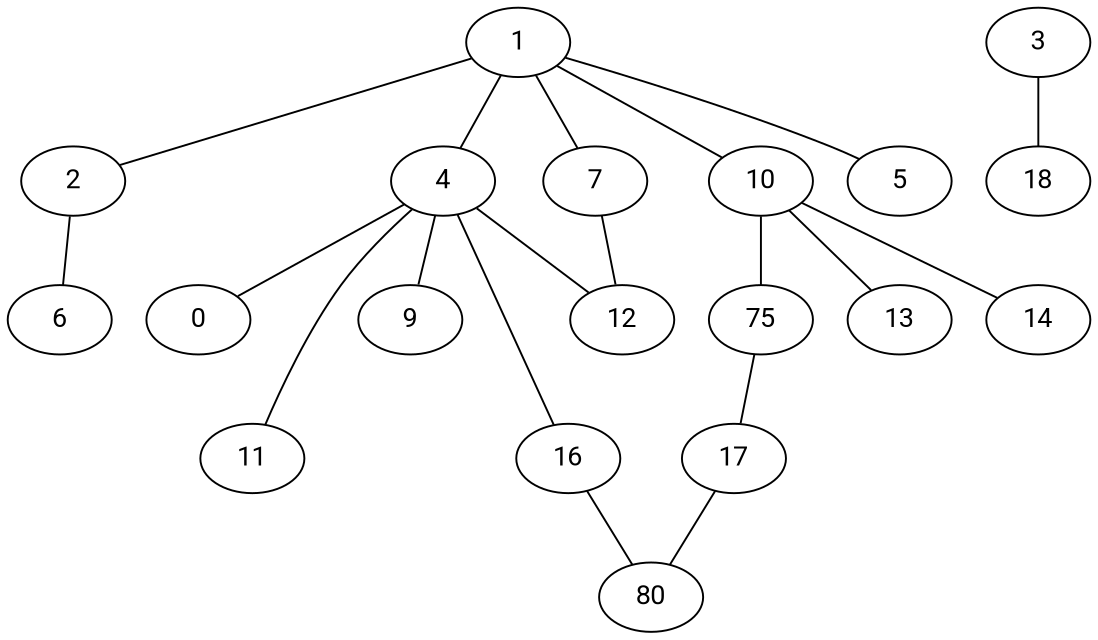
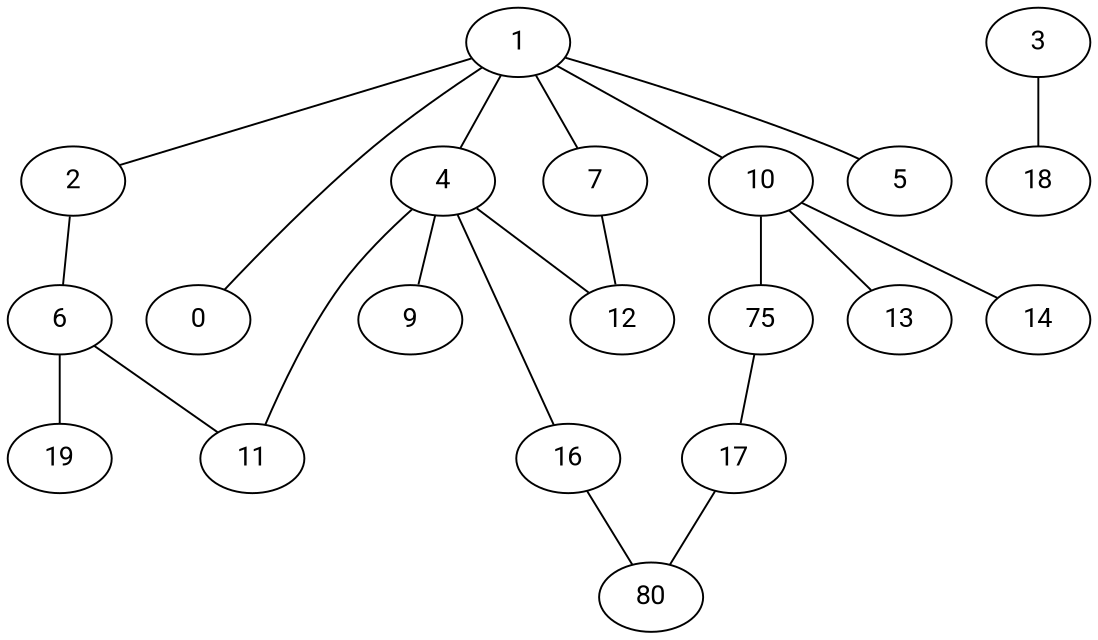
edge "4" -- "0": now "1" -- "0"
edge "6" -- "11": added
node "19": added
